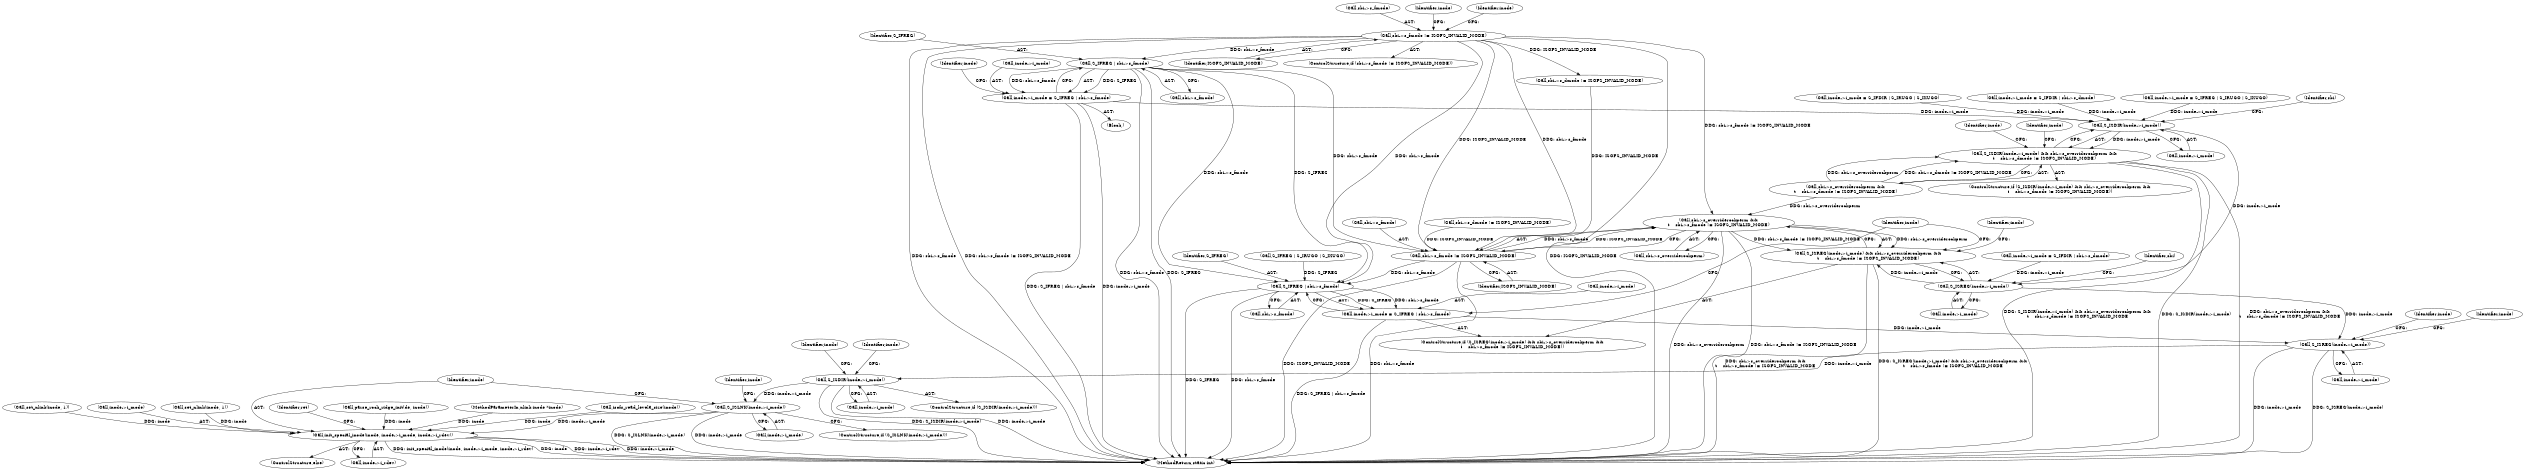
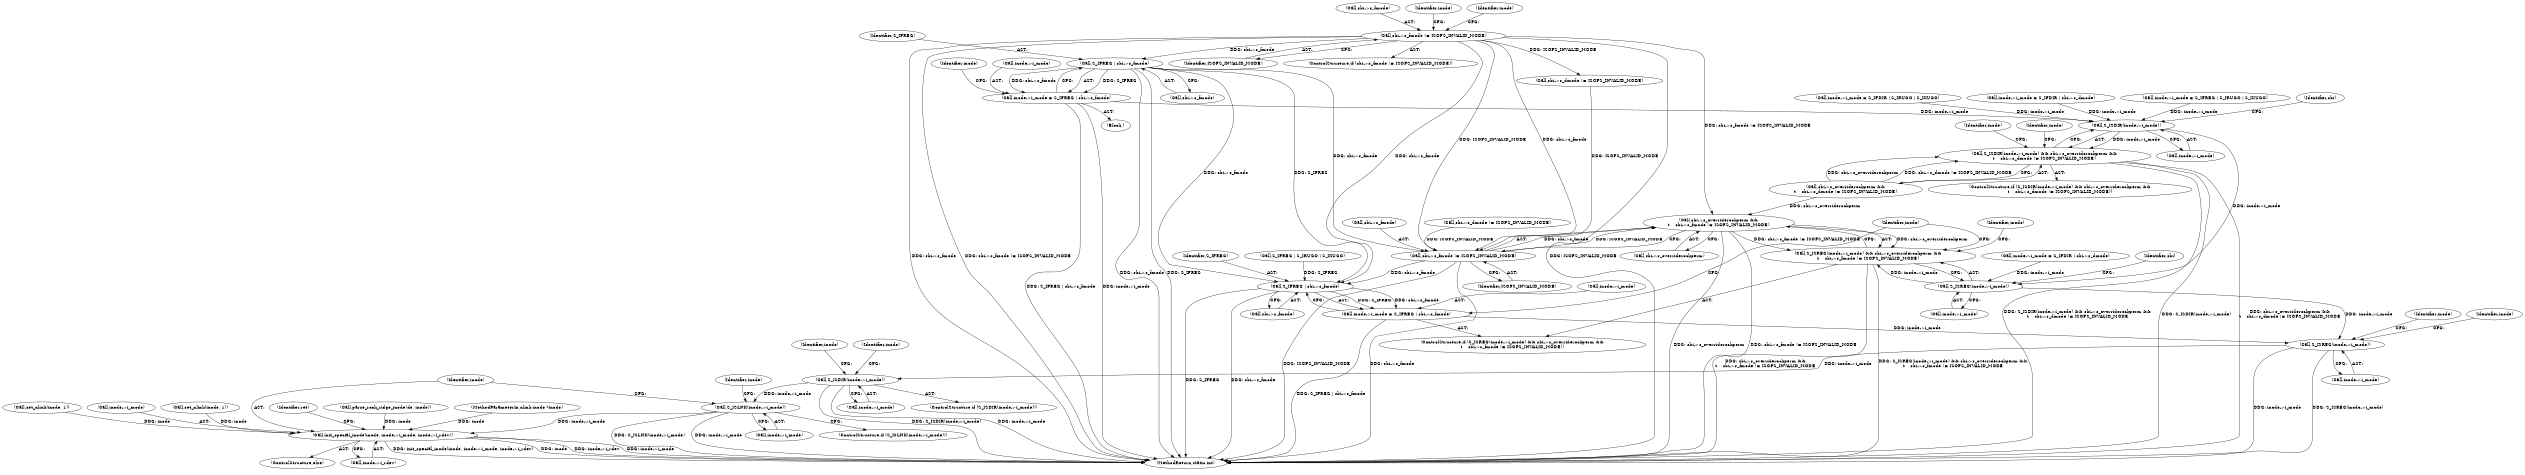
node "(Call,parse_rock_ridge_init(de, inode))": label "(Call,parse_rock_ridge_init(de, inode))" -> "(Call,parse_rock_ridge_inode(de, inode))"
node "(Call,isofs_read_level3_size(inode))": removed
